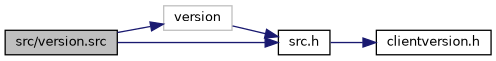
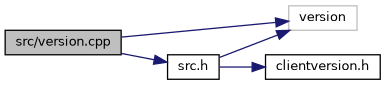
edge "version" -> "src.h": reversed
node "src/version.src": label "src/version.src" -> "src/version.cpp"
